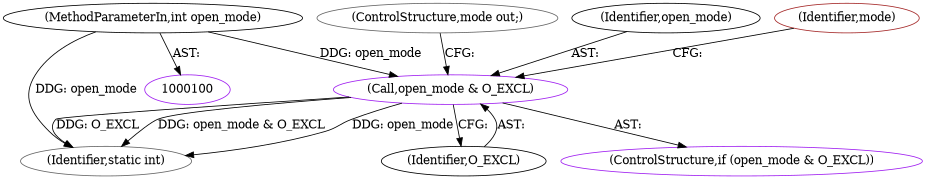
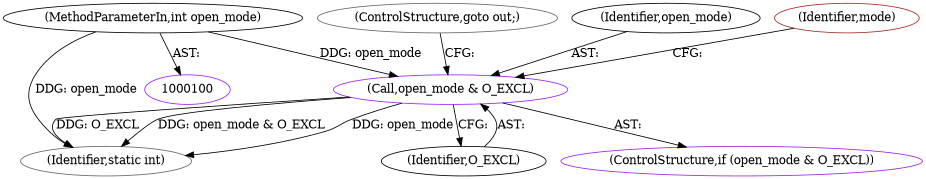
node "(ControlStructure,mode out;)": label "(ControlStructure,mode out;)" -> "(ControlStructure,goto out;)"
